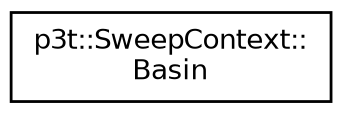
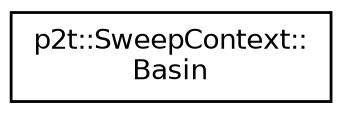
node "p3t::SweepContext:: Basin": label "p3t::SweepContext:: Basin" -> "p2t::SweepContext:: Basin"
